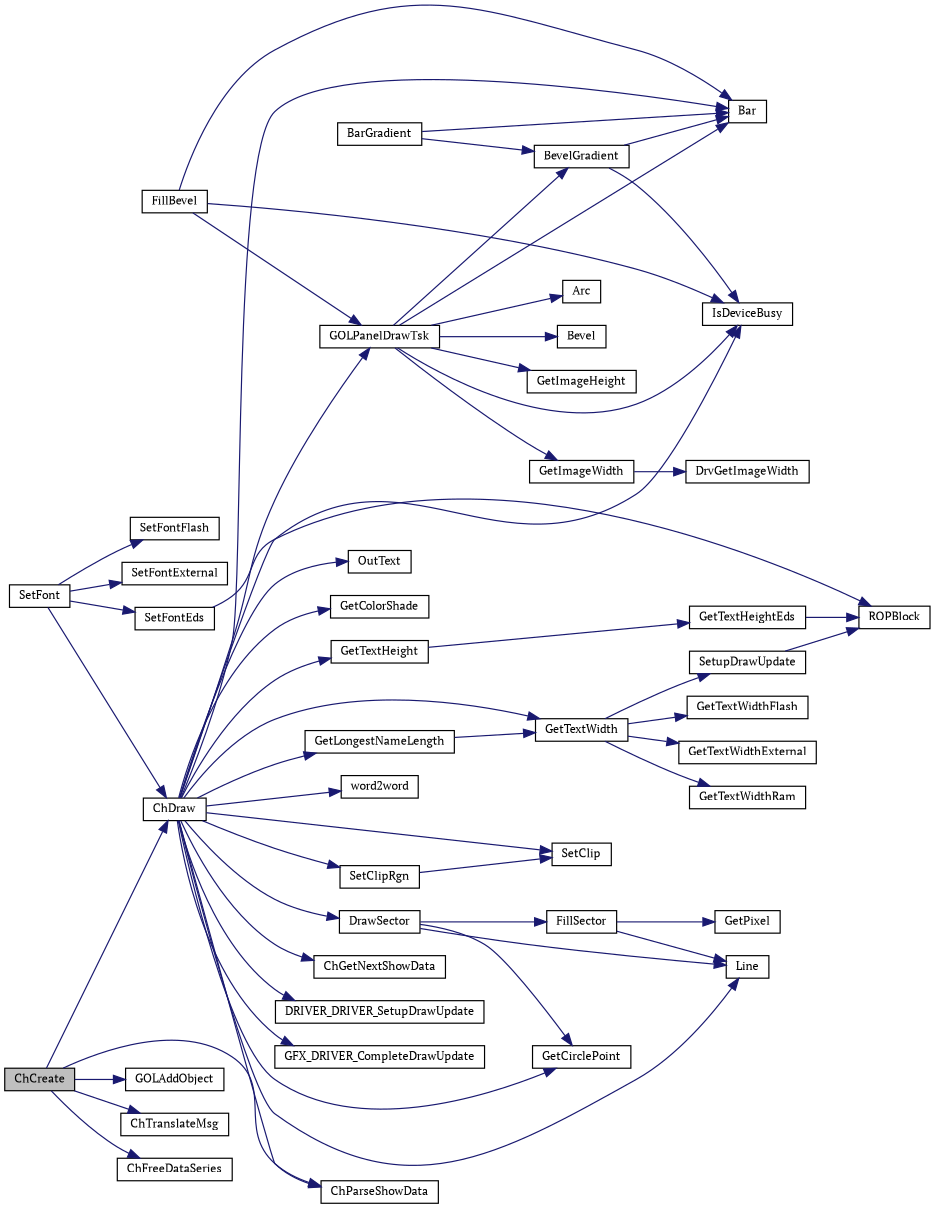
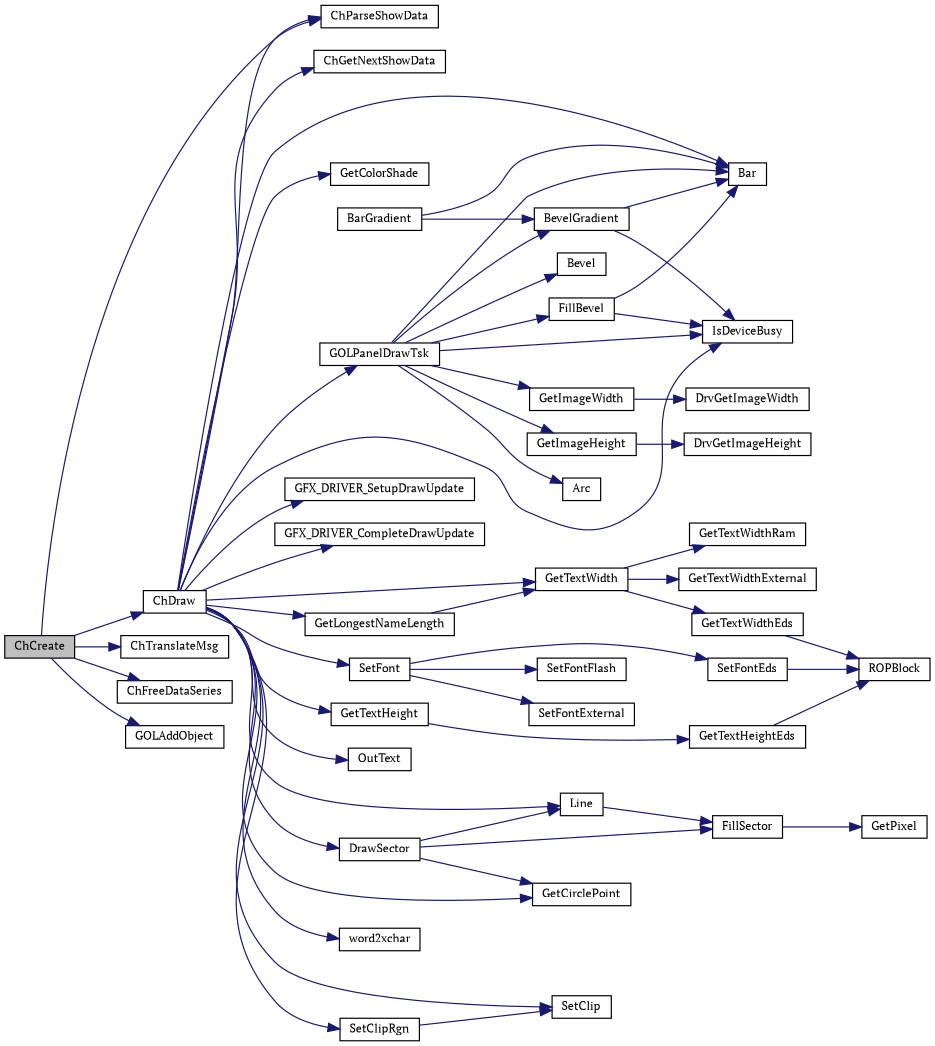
edge "FillBevel" -> "GOLPanelDrawTsk": reversed
node "DrvGetImageHeight": added
node "SetupDrawUpdate": label "SetupDrawUpdate" -> "GetTextWidthEds"
edge "SetFont" -> "ChDraw": reversed
node "GetTextWidthFlash": removed
node "word2word": label "word2word" -> "word2xchar"
edge "FillSector" -> "Line": reversed
node "DRIVER_DRIVER_SetupDrawUpdate": label "DRIVER_DRIVER_SetupDrawUpdate" -> "GFX_DRIVER_SetupDrawUpdate"
